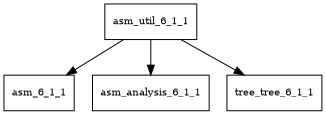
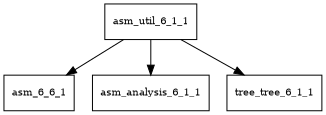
node "asm_6_1_1": label "asm_6_1_1" -> "asm_6_6_1"
